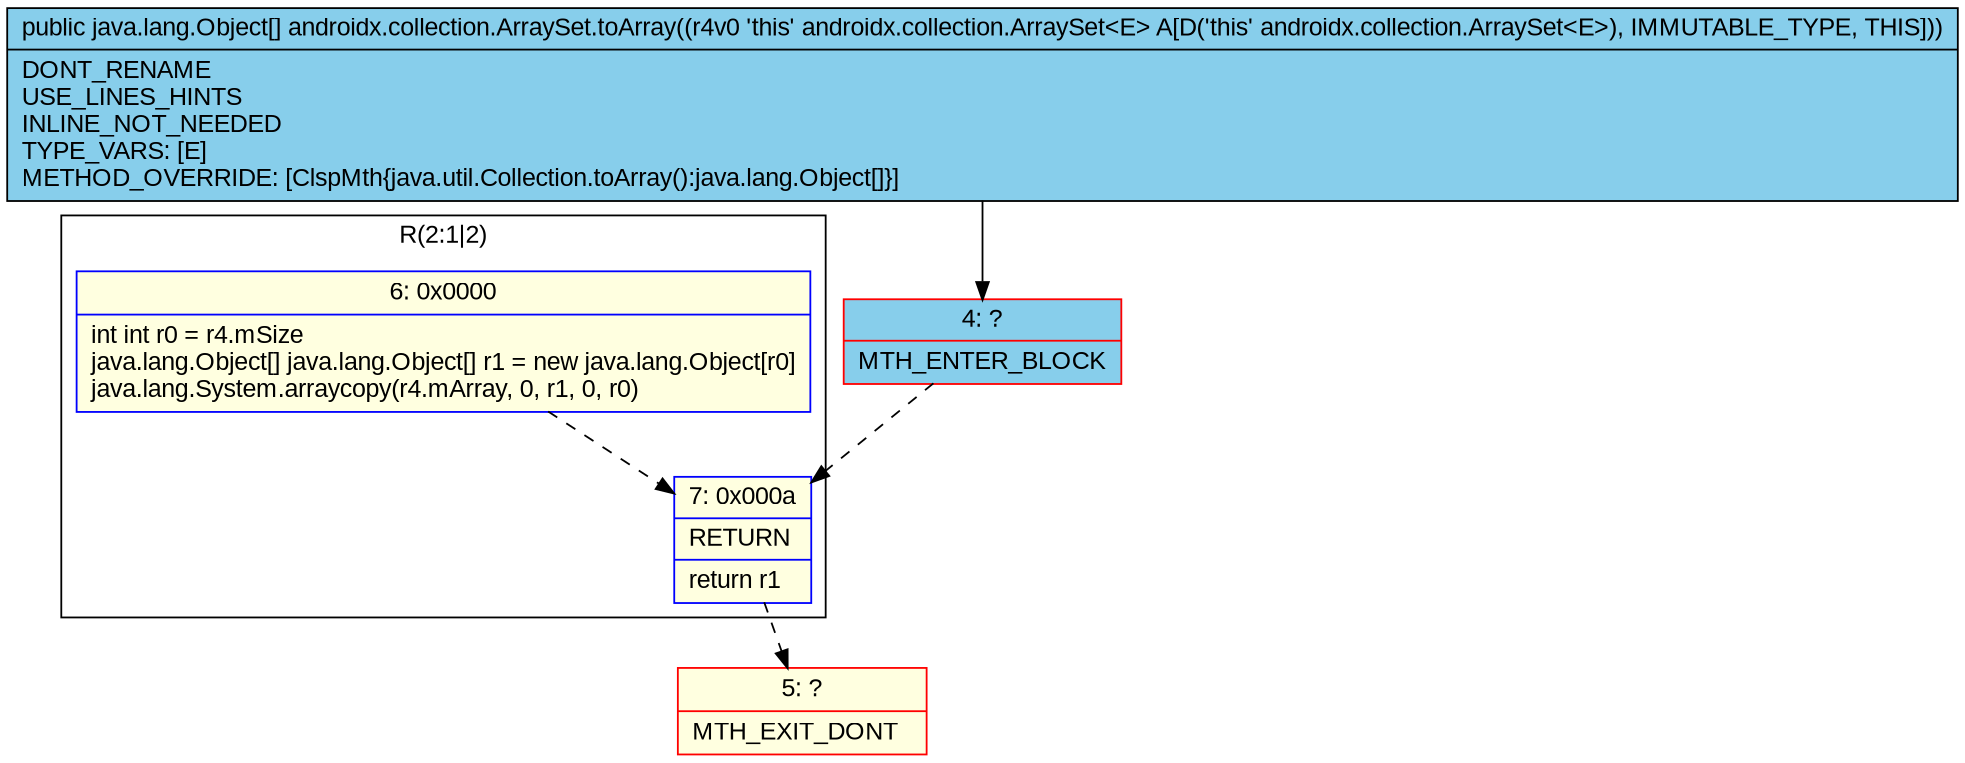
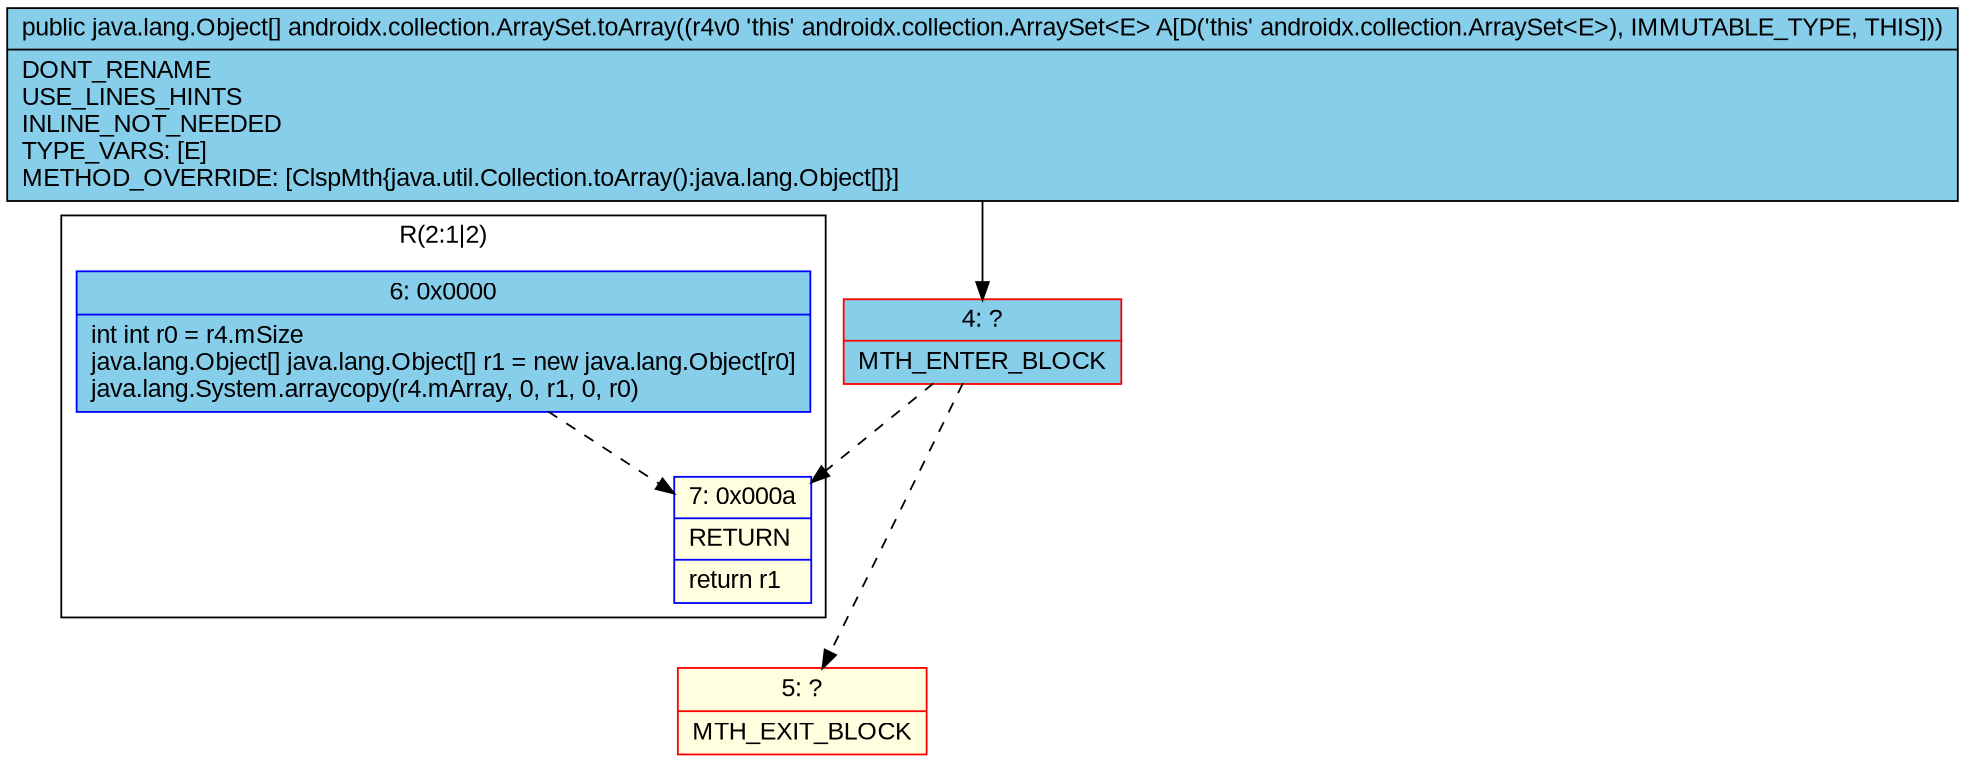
node "6: 0x0000": fillcolor lightyellow -> skyblue
edge "7: 0x000a" -> "5: ?": now "4: ?" -> "5: ?"
node "5: ?": text "MTH_EXIT_DONT" -> "MTH_EXIT_BLOCK"
